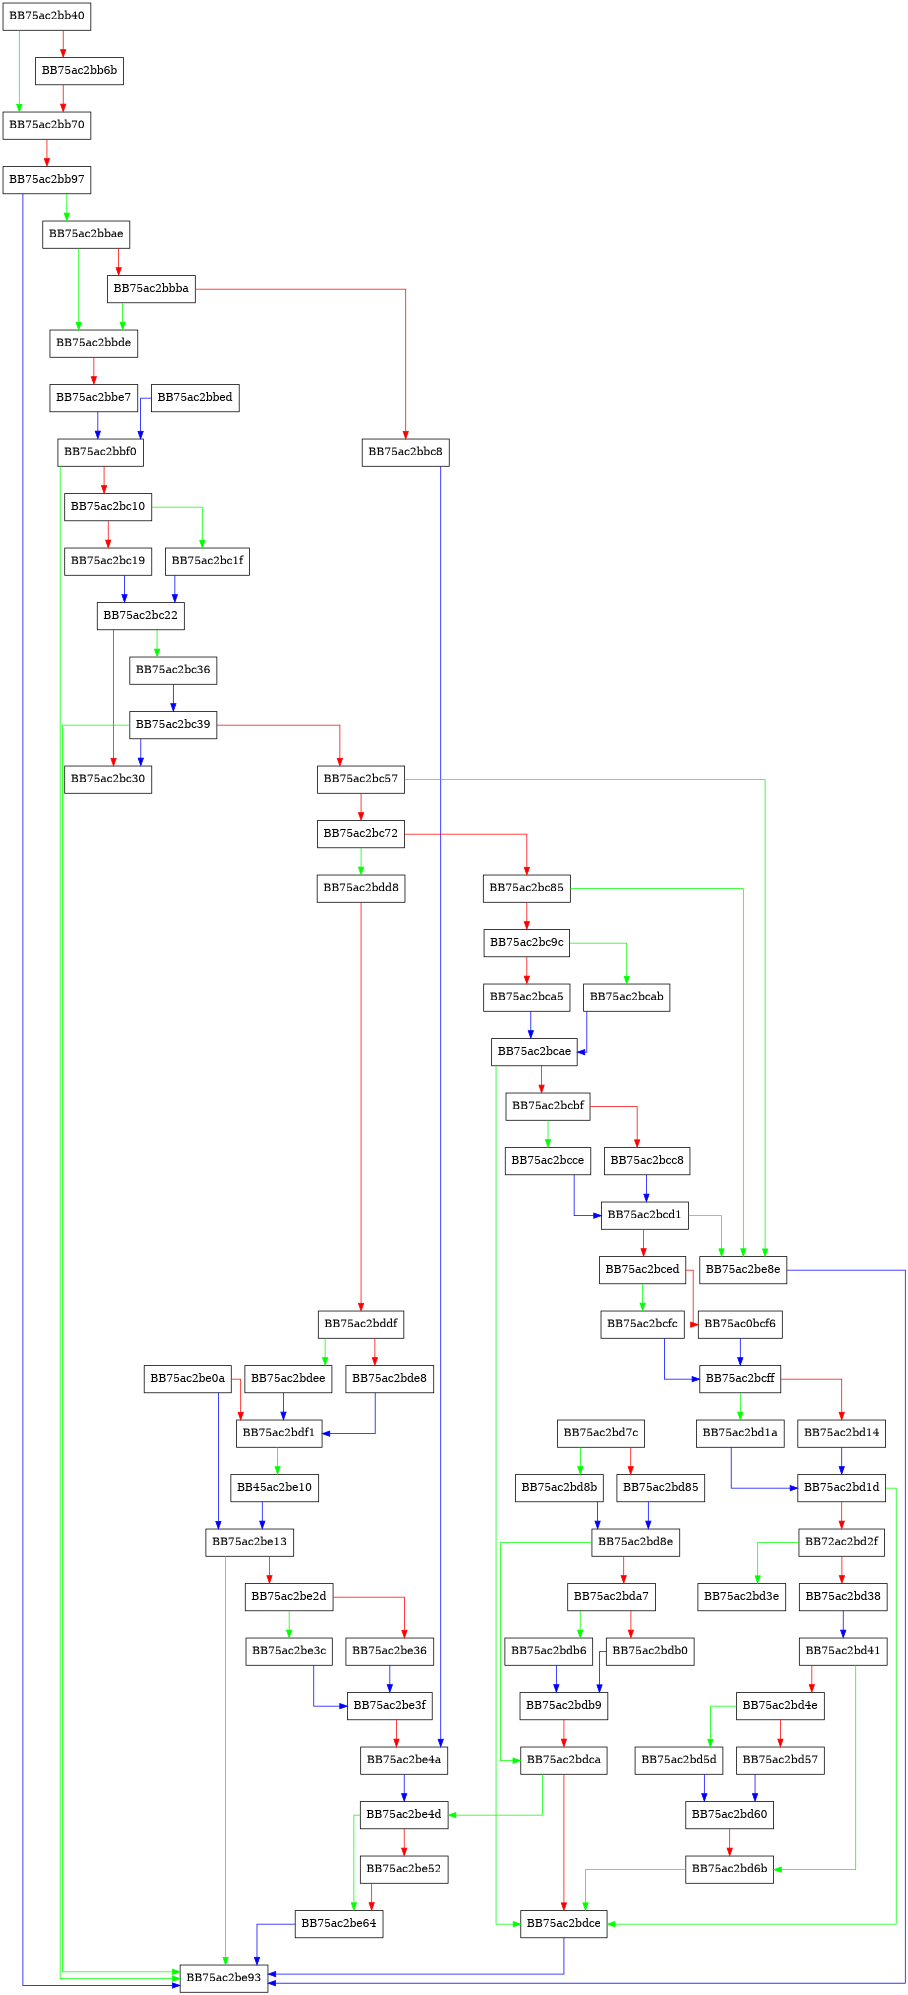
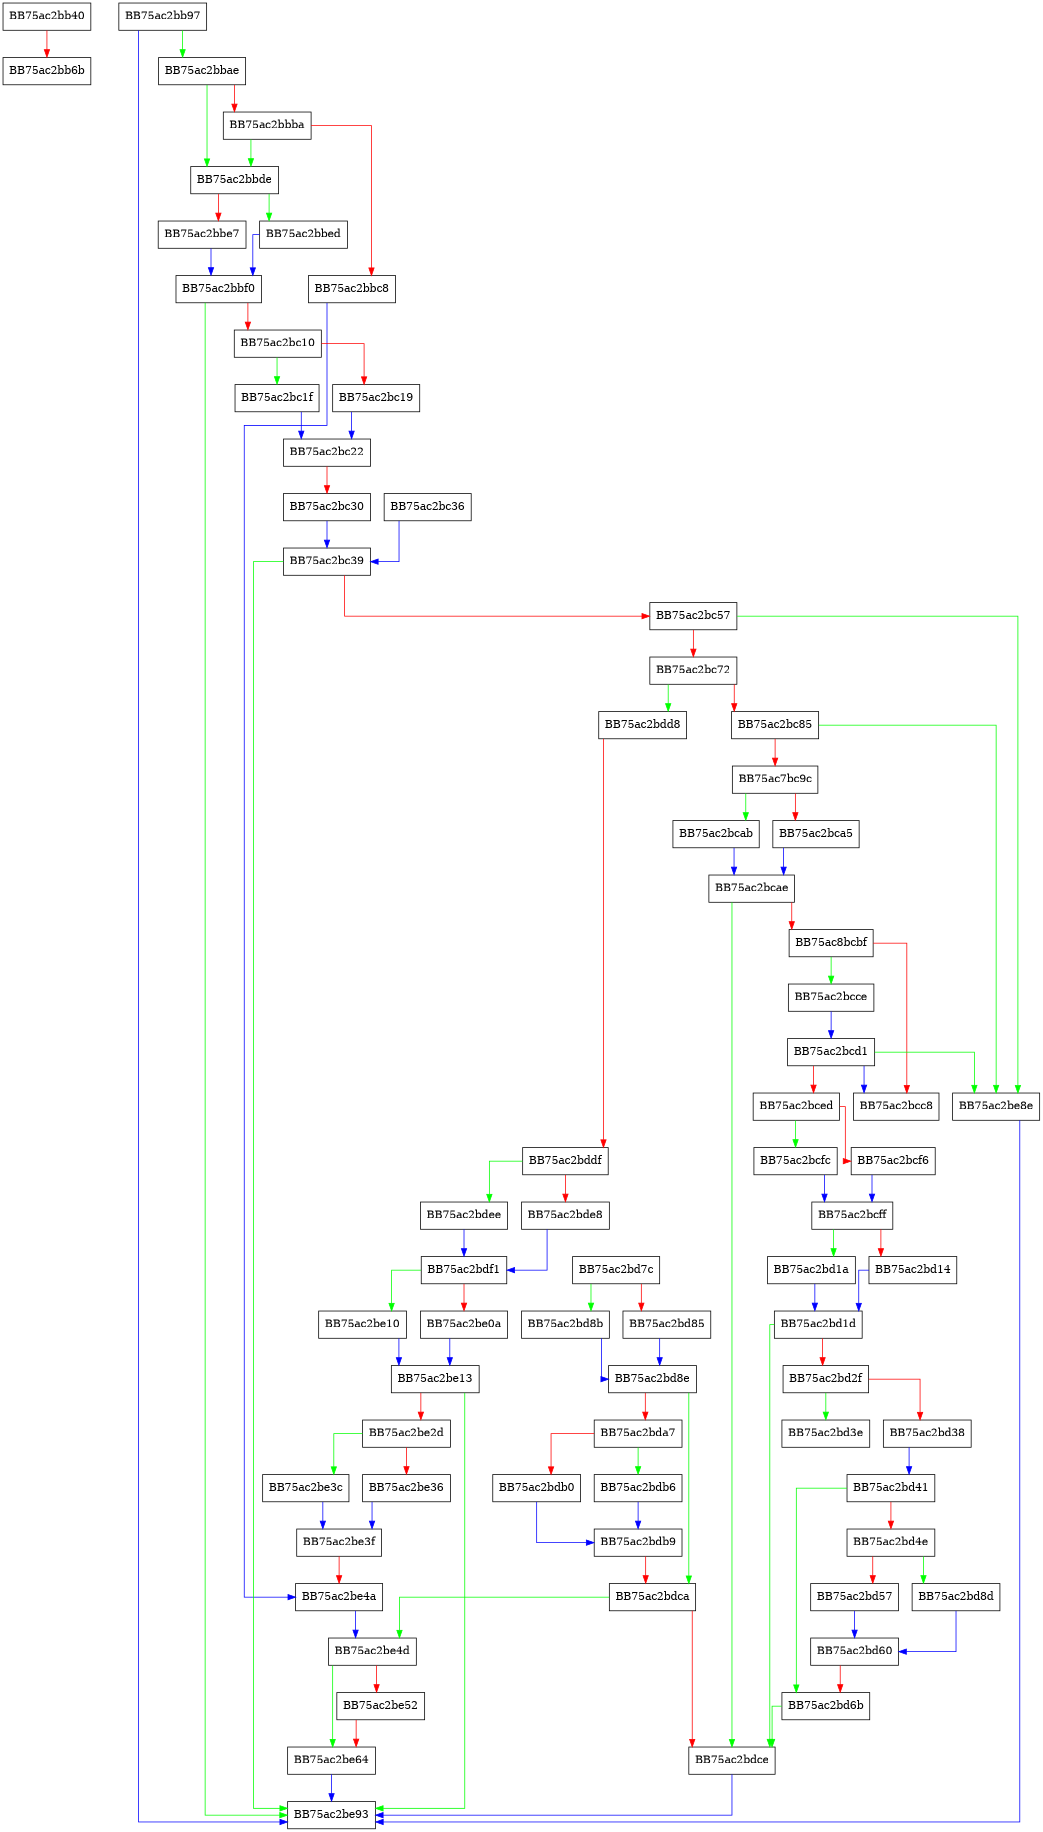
node "BB75ac2bb70": removed
edge "BB75ac2bbde" -> "BB75ac2bbed": added
edge "BB75ac2bc22" -> "BB75ac2bc36": removed
edge "BB75ac2bc39" -> "BB75ac2bc30": reversed
node "BB75ac2bc9c": label "BB75ac2bc9c" -> "BB75ac7bc9c"
node "BB75ac2bcbf": label "BB75ac2bcbf" -> "BB75ac8bcbf"
edge "BB75ac2bcc8" -> "BB75ac2bcd1": reversed
node "BB75ac0bcf6": label "BB75ac0bcf6" -> "BB75ac2bcf6"
edge "BB75ac2be0a" -> "BB75ac2bdf1": reversed
node "BB45ac2be10": label "BB45ac2be10" -> "BB75ac2be10"
node "BB72ac2bd2f": label "BB72ac2bd2f" -> "BB75ac2bd2f"
node "BB75ac2bd5d": label "BB75ac2bd5d" -> "BB75ac2bd8d"
